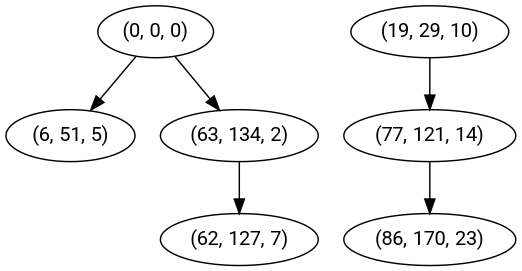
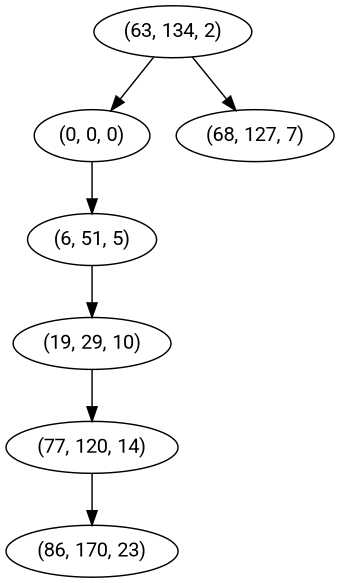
edge "(0, 0, 0)" -> "(63, 134, 2)": reversed
node "(77, 121, 14)": label "(77, 121, 14)" -> "(77, 120, 14)"
node "(62, 127, 7)": label "(62, 127, 7)" -> "(68, 127, 7)"
edge "(6, 51, 5)" -> "(19, 29, 10)": added
